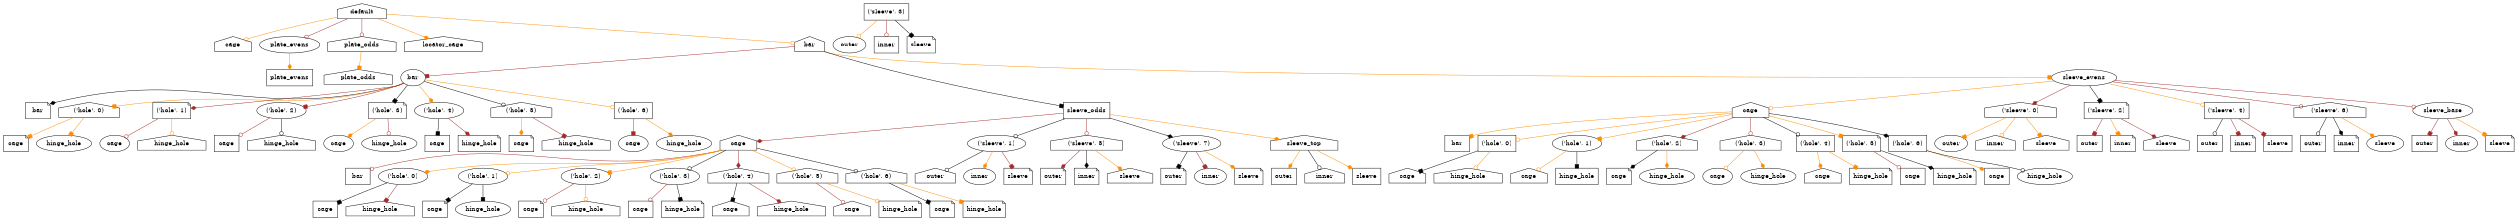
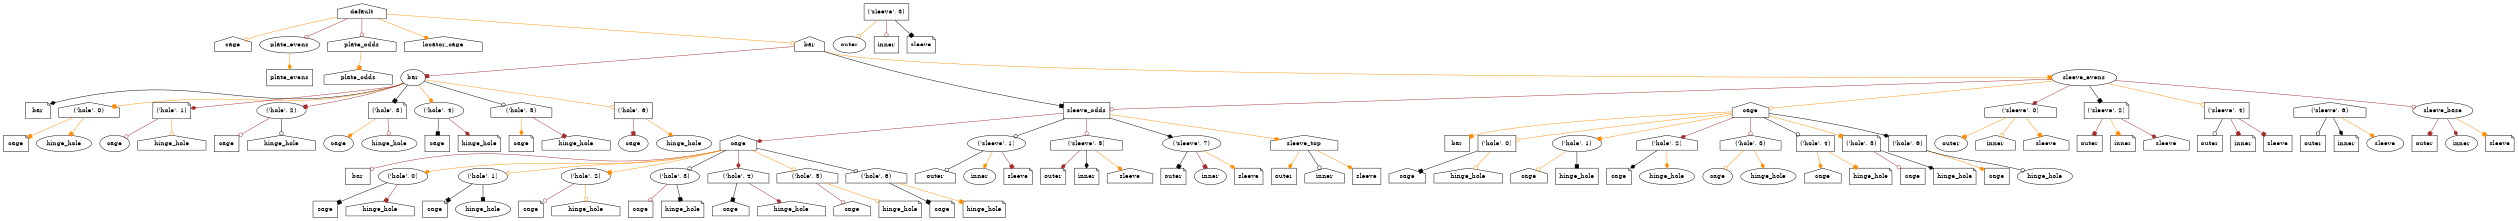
edge "sleeve_evens" -> "('sleeve', 6)": now "sleeve_evens" -> "sleeve_odds"
